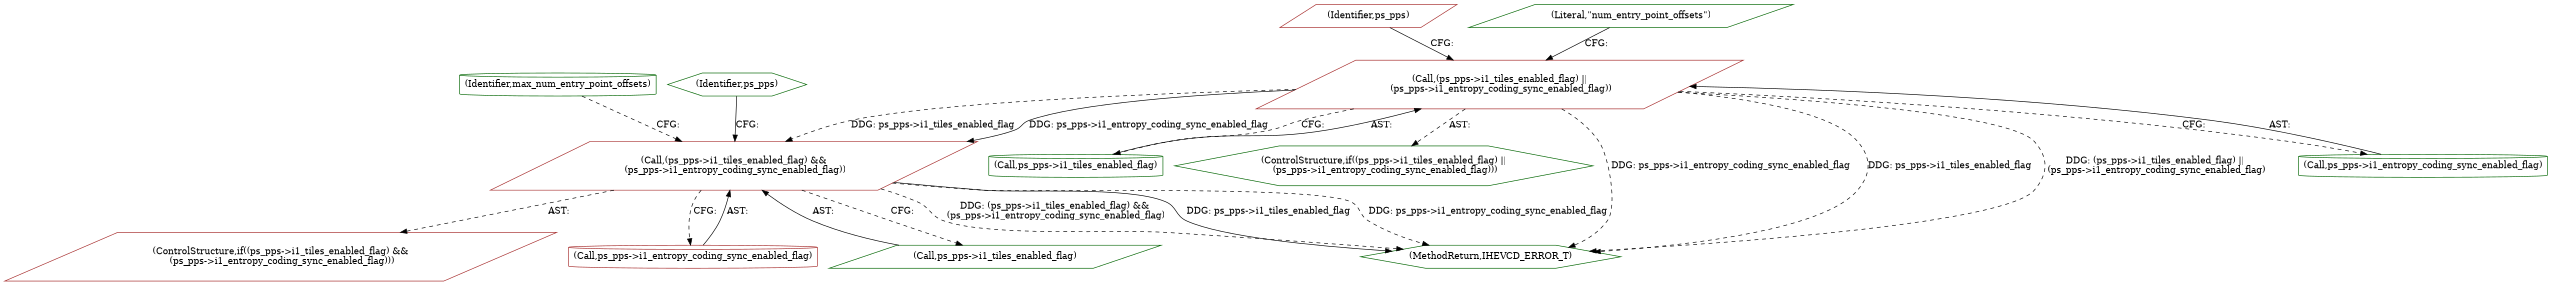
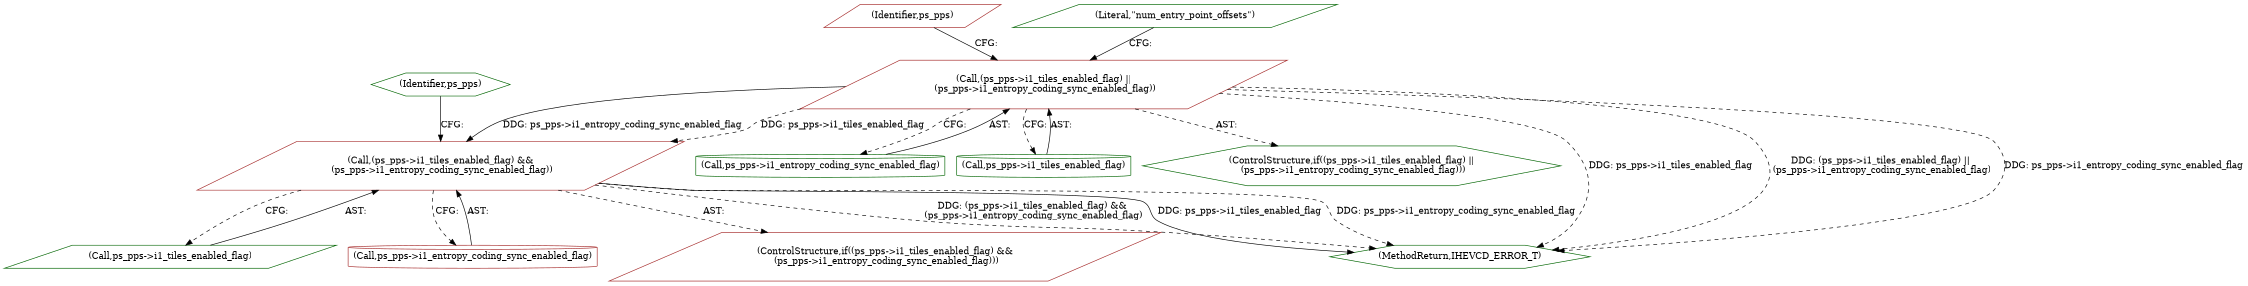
node "(Identifier,max_num_entry_point_offsets)": removed
